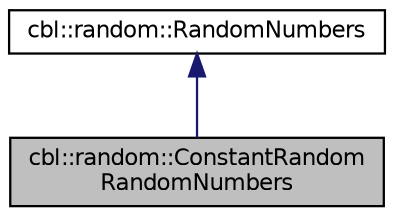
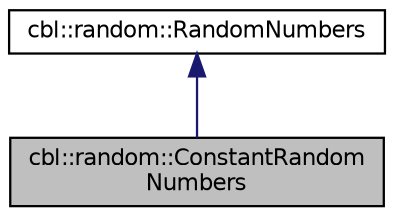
node "cbl::random::ConstantRandom RandomNumbers": label "cbl::random::ConstantRandom RandomNumbers" -> "cbl::random::ConstantRandom Numbers"
